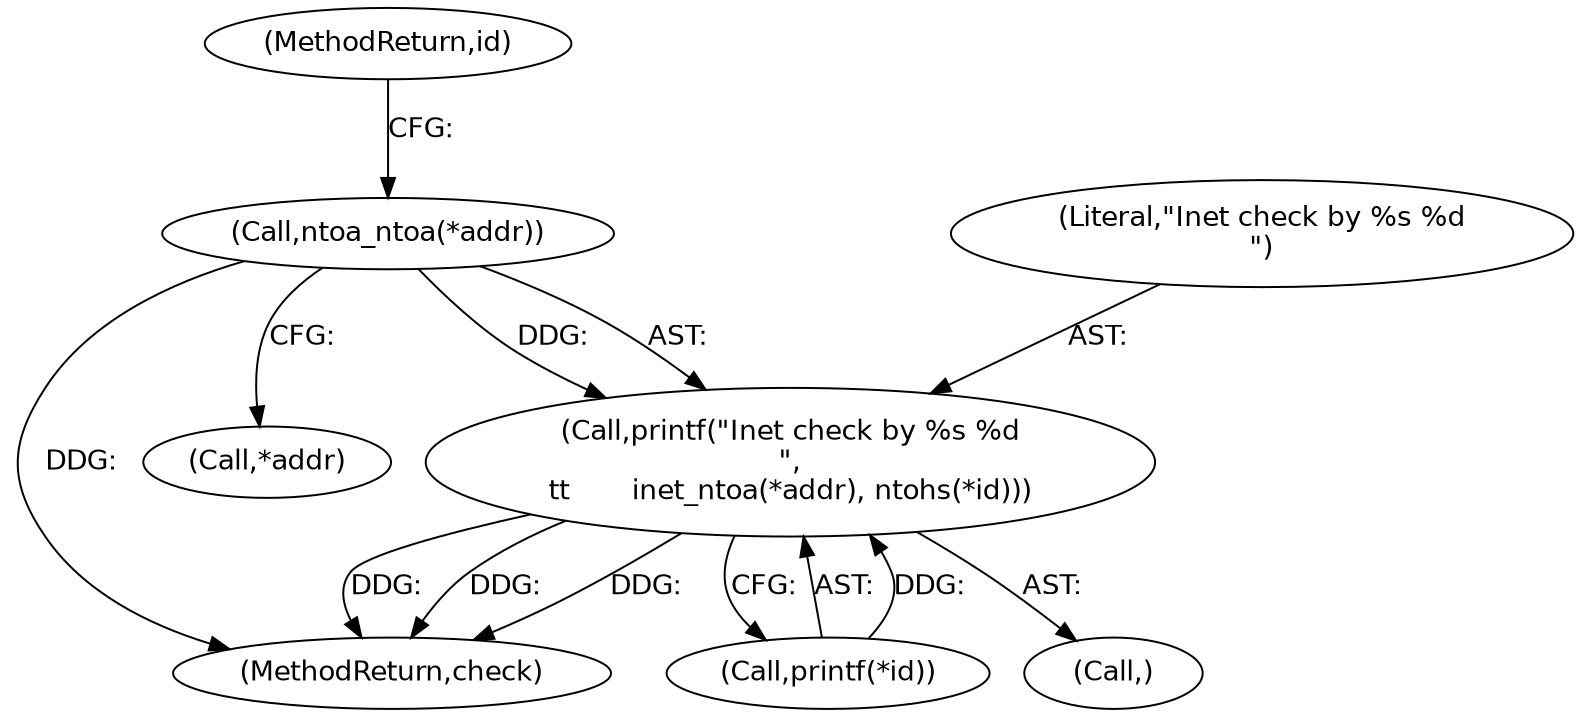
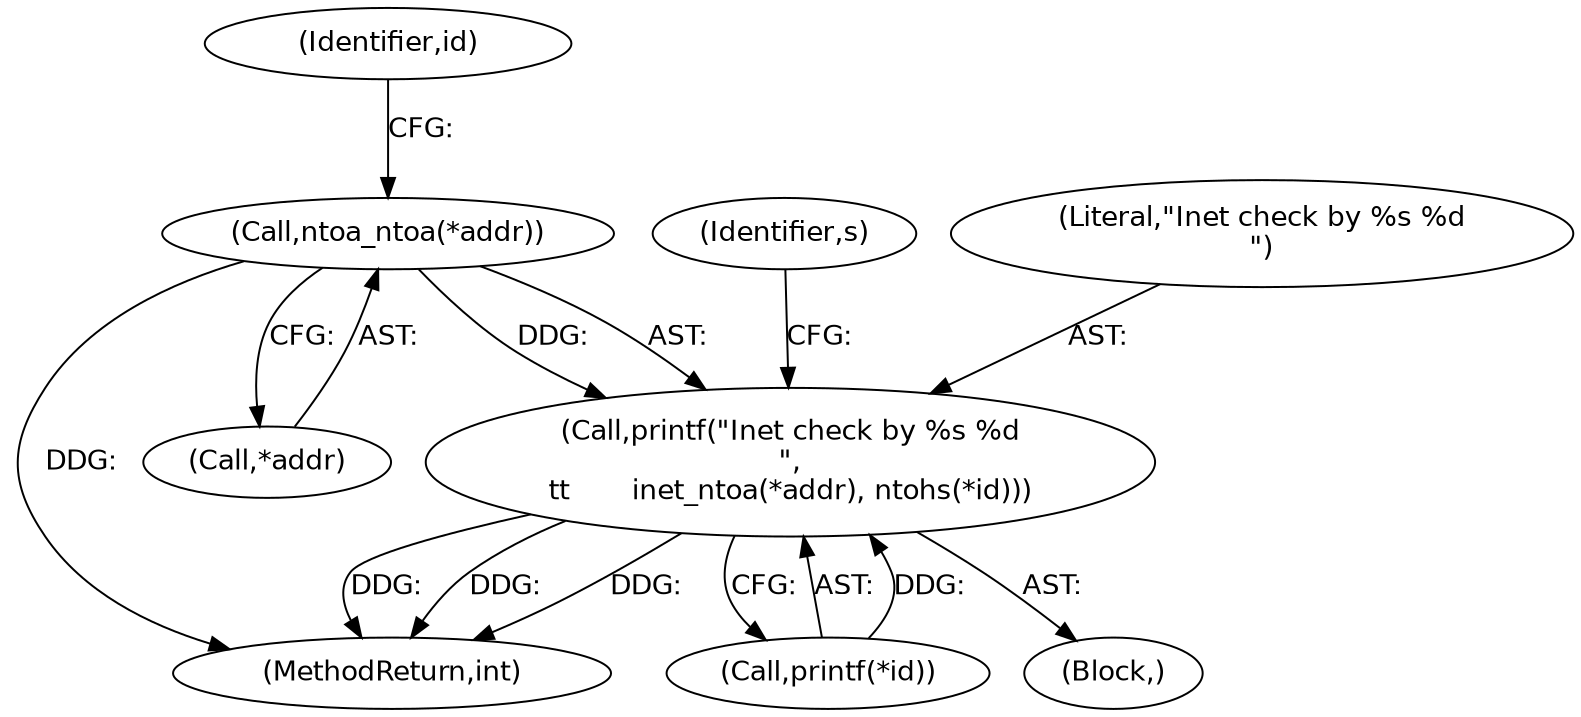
node "(MethodReturn,id)": label "(MethodReturn,id)" -> "(Identifier,id)"
node "(Identifier,s)": added
edge "(Call,*addr)" -> "(Call,ntoa_ntoa(*addr))": added, label "AST:"
node "(MethodReturn,check)": label "(MethodReturn,check)" -> "(MethodReturn,int)"
node "(Call,)": label "(Call,)" -> "(Block,)"
